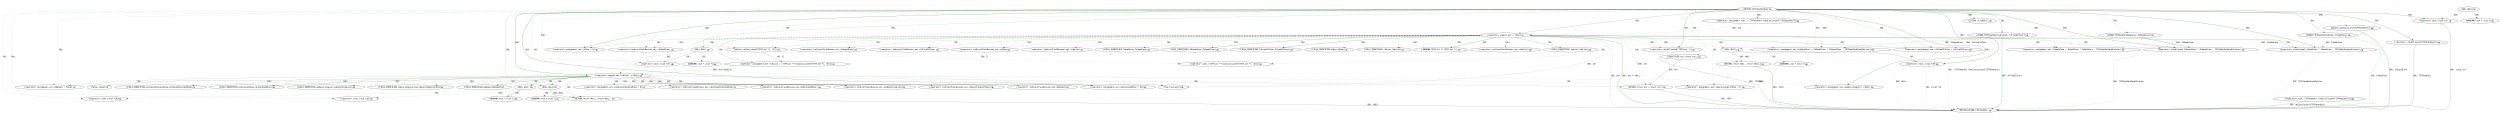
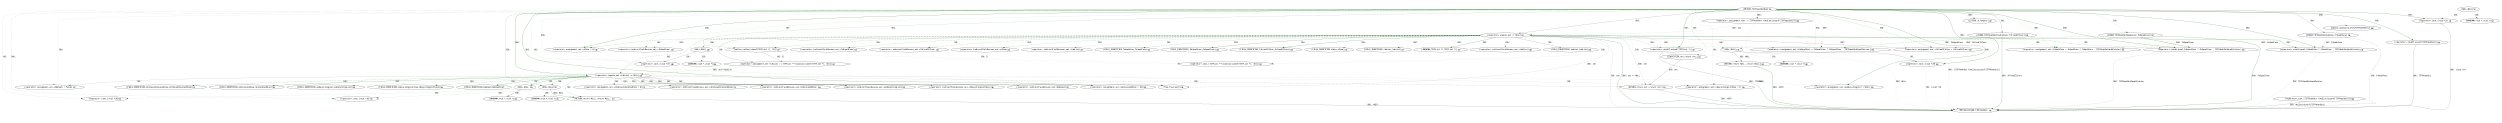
node "(false,false)": removed
edge "(malloc,malloc(sizeof(TIFFHashSet)))" -> "(METHOD_RETURN,TIFFHashSet)": now "(PARAM,TIFFHashSetEqualFunc fnEqualFunc)" -> "(METHOD_RETURN,TIFFHashSet)"
